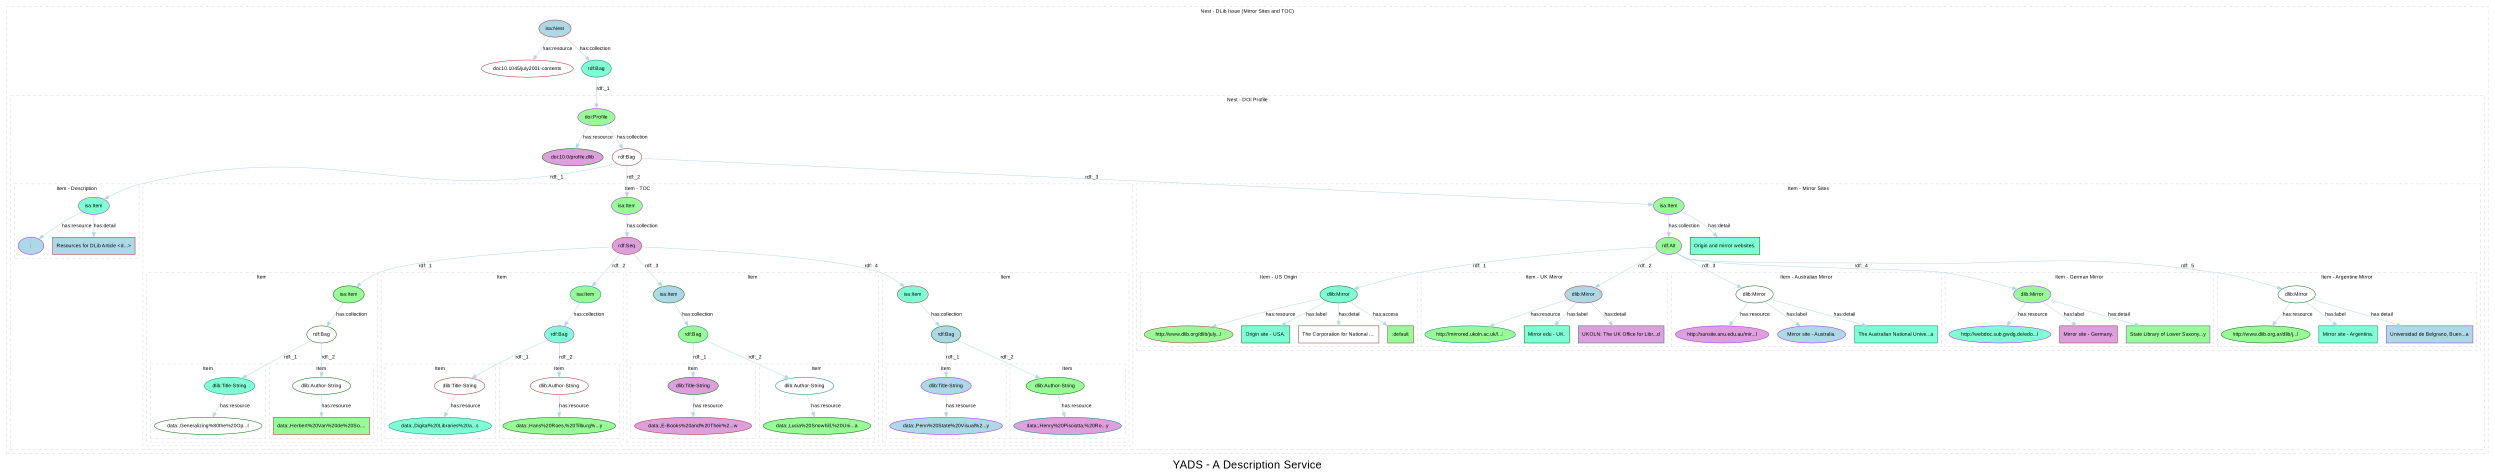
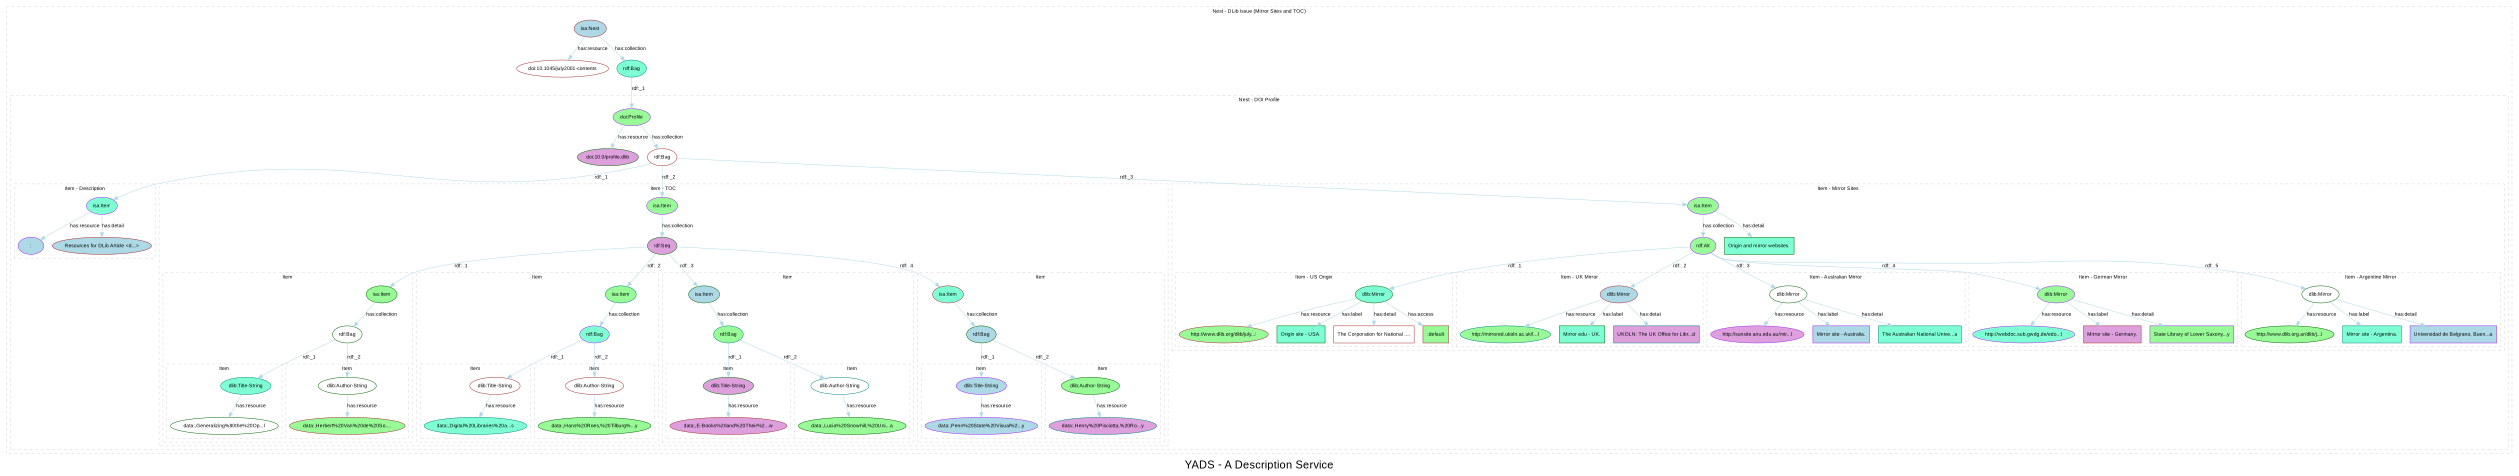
node "Resources for DLib Article <d...>": shape box -> ellipse
node "rdf:Seq": color brown -> darkgreen
node "Mirror site - Australia.": shape ellipse -> box
node "data:,Herbert%20Van%20de%20So....": shape box -> ellipse
